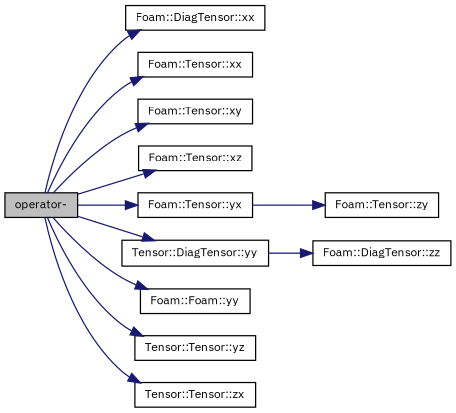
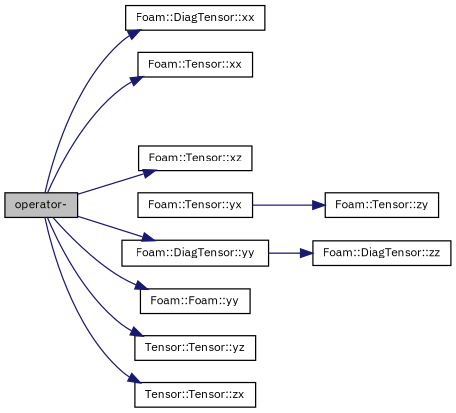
node "Foam::Tensor::xy": removed
edge "operator-" -> "Foam::Tensor::yx": removed
node "Tensor::DiagTensor::yy": label "Tensor::DiagTensor::yy" -> "Foam::DiagTensor::yy"
